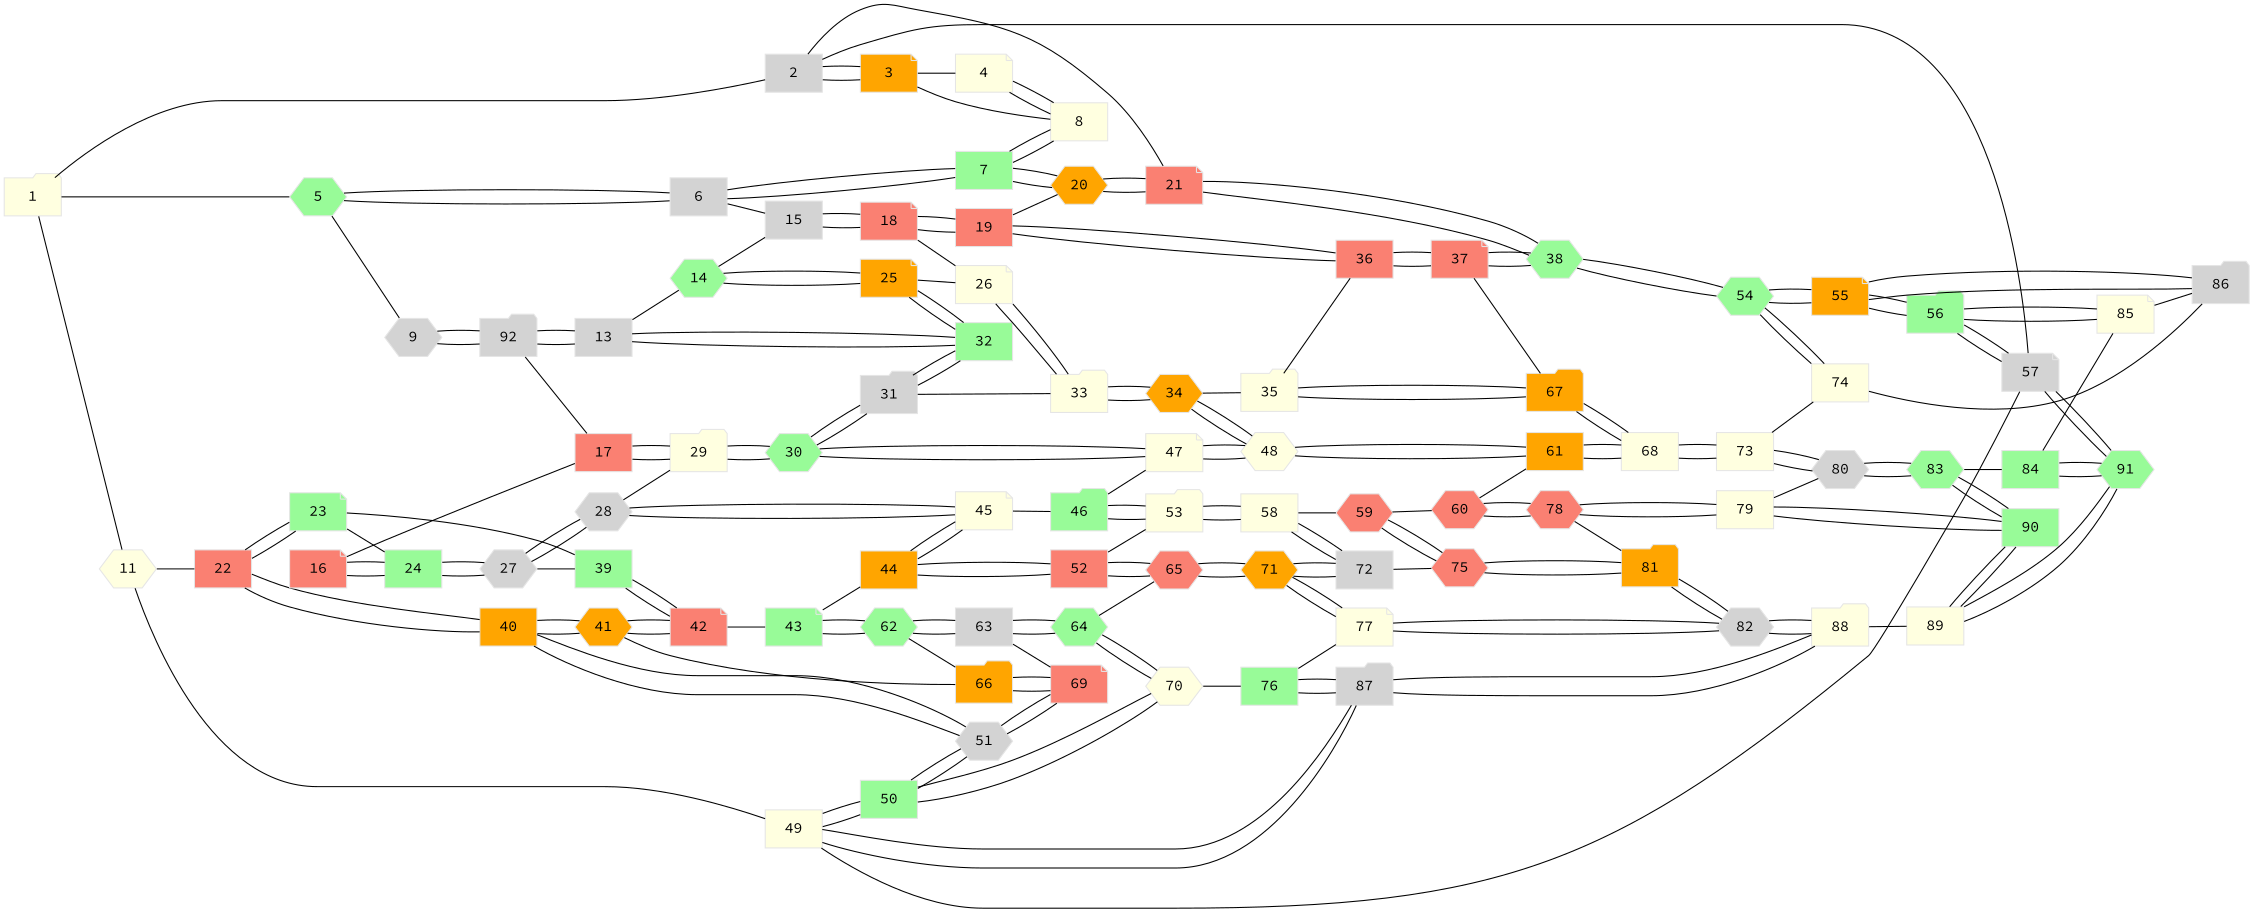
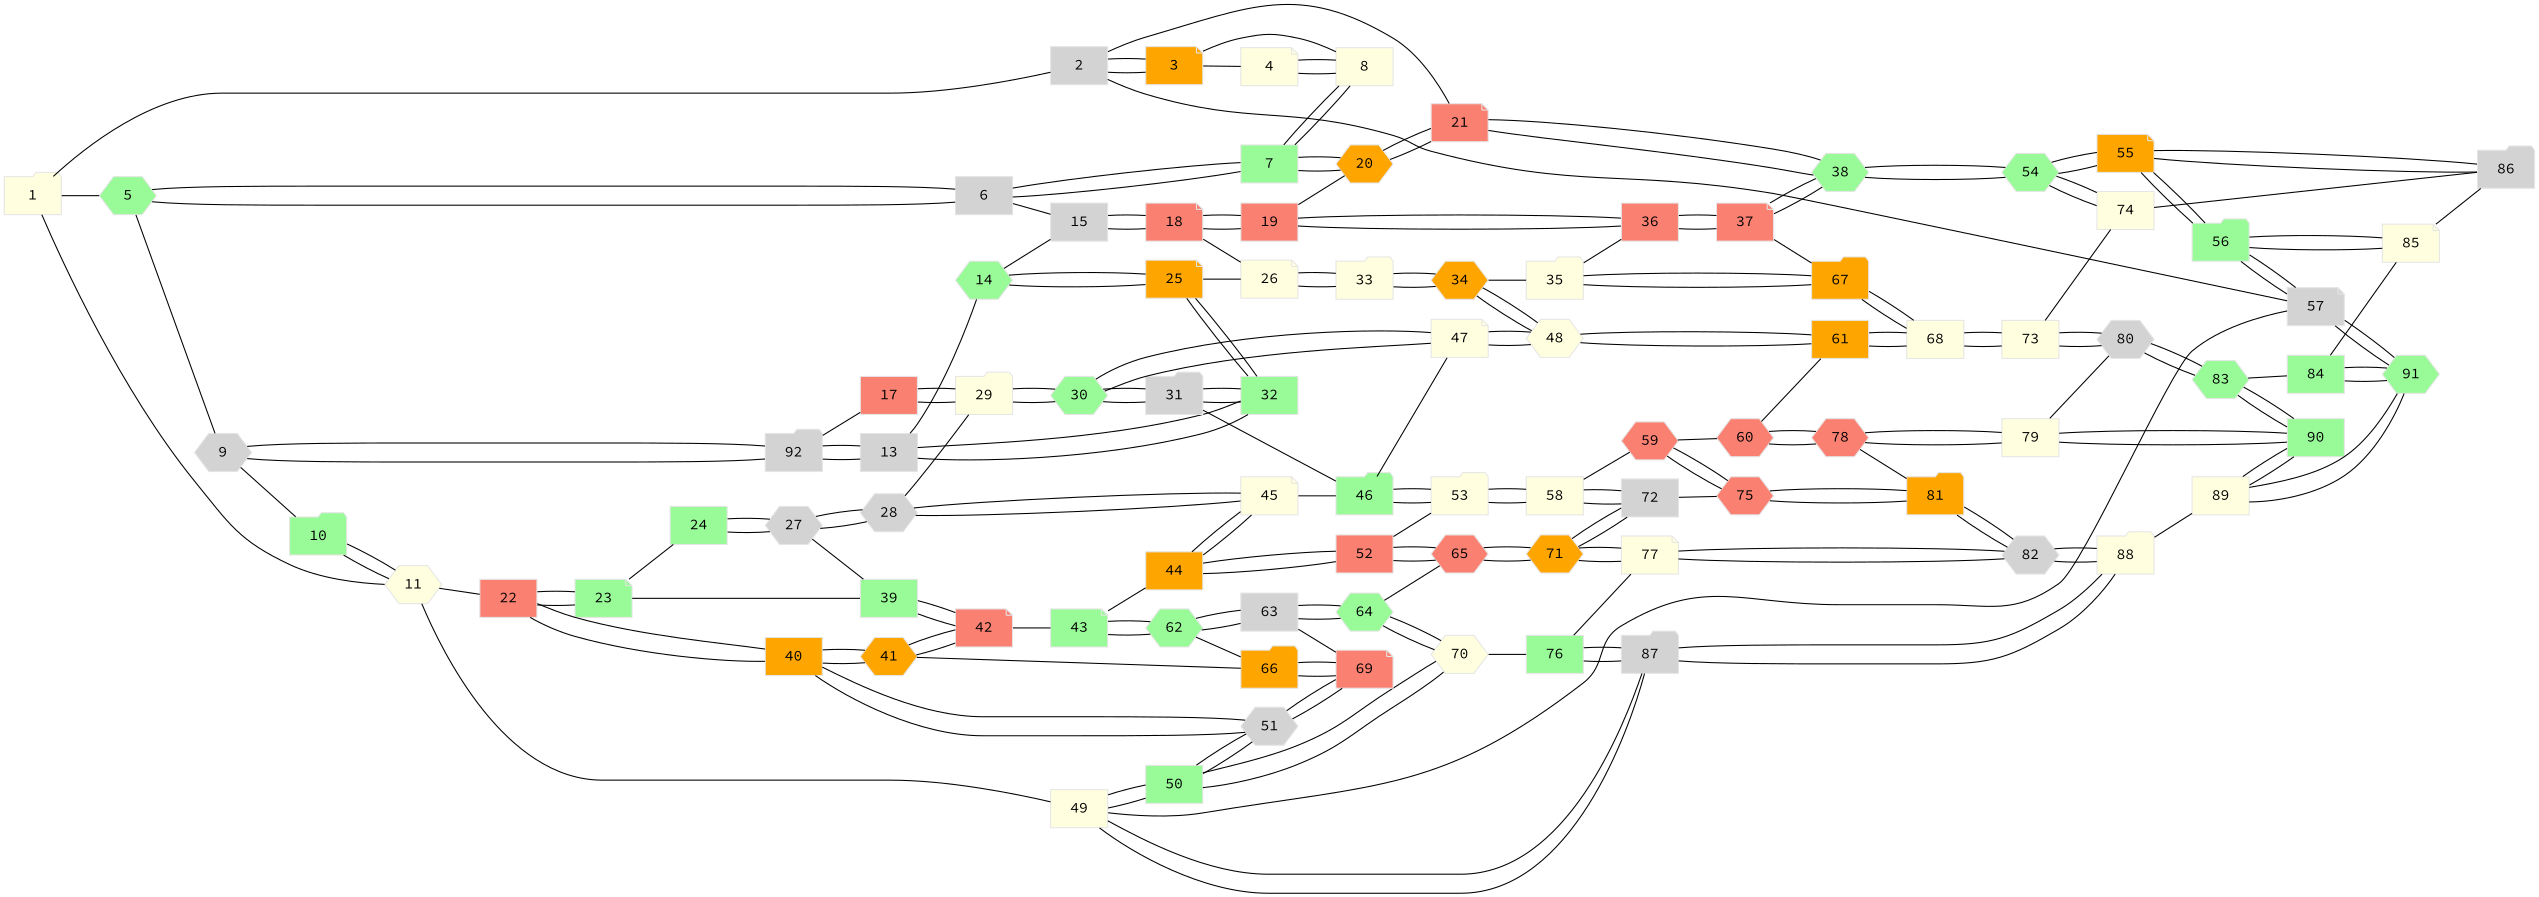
edge "33" -- "31": now "46" -- "31"
node "10": added
node "16": removed
